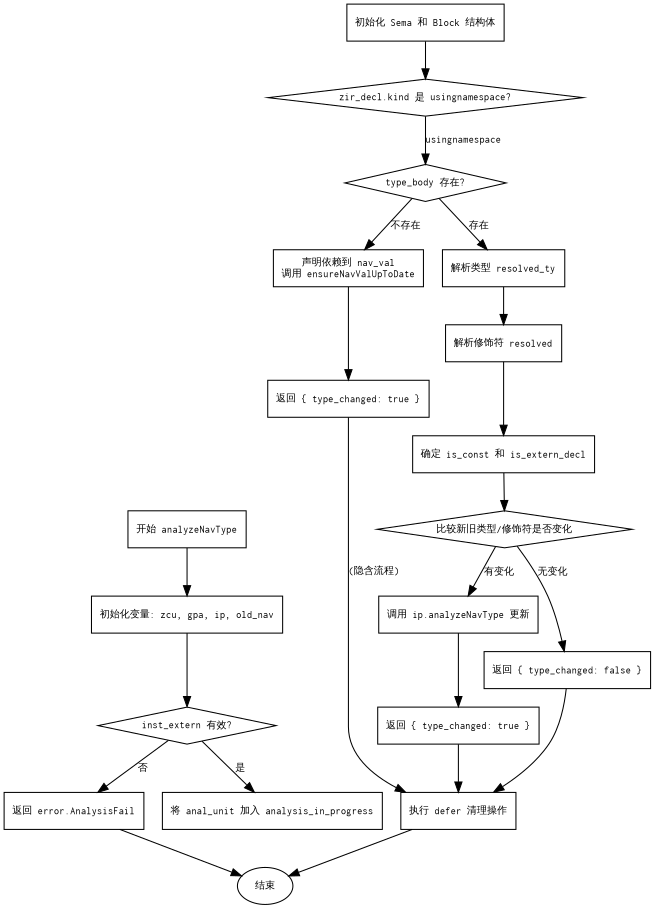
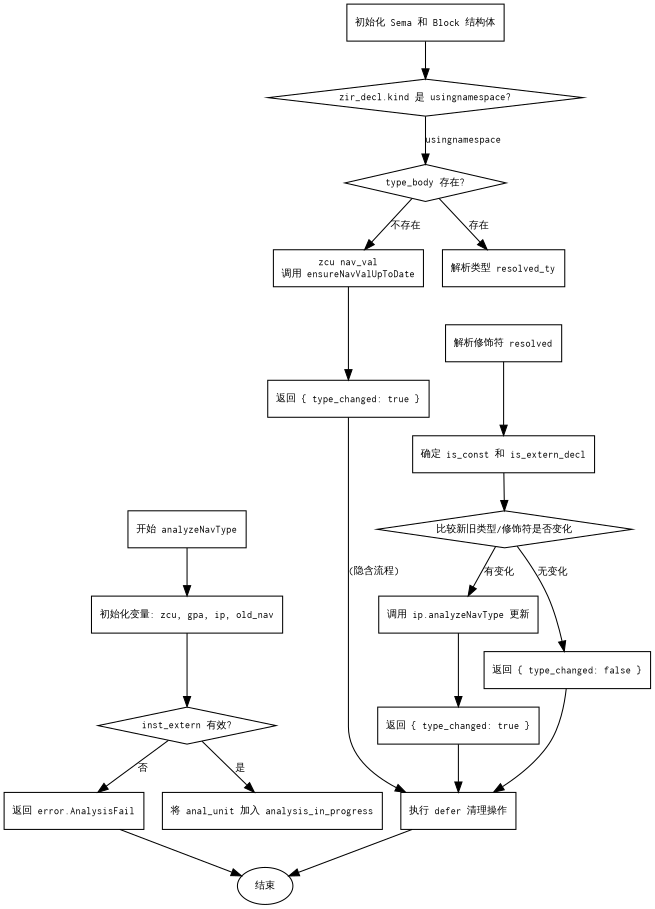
node "声明依赖到 nav_val 调用 ensureNavValUpToDate": label "声明依赖到 nav_val 调用 ensureNavValUpToDate" -> "zcu nav_val 调用 ensureNavValUpToDate"
edge "解析类型 resolved_ty" -> "解析修饰符 resolved": removed
